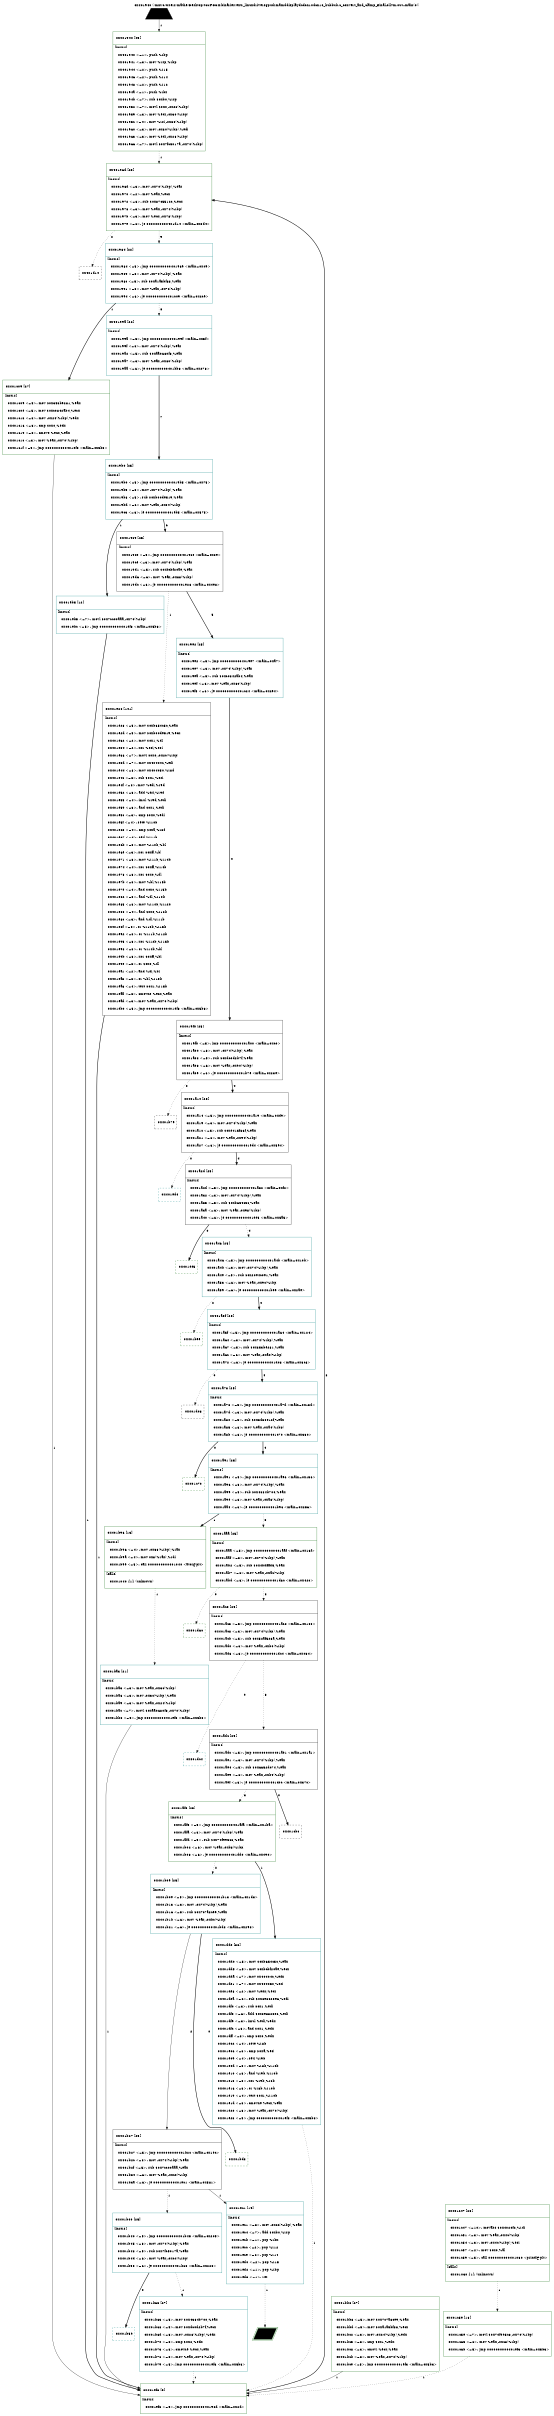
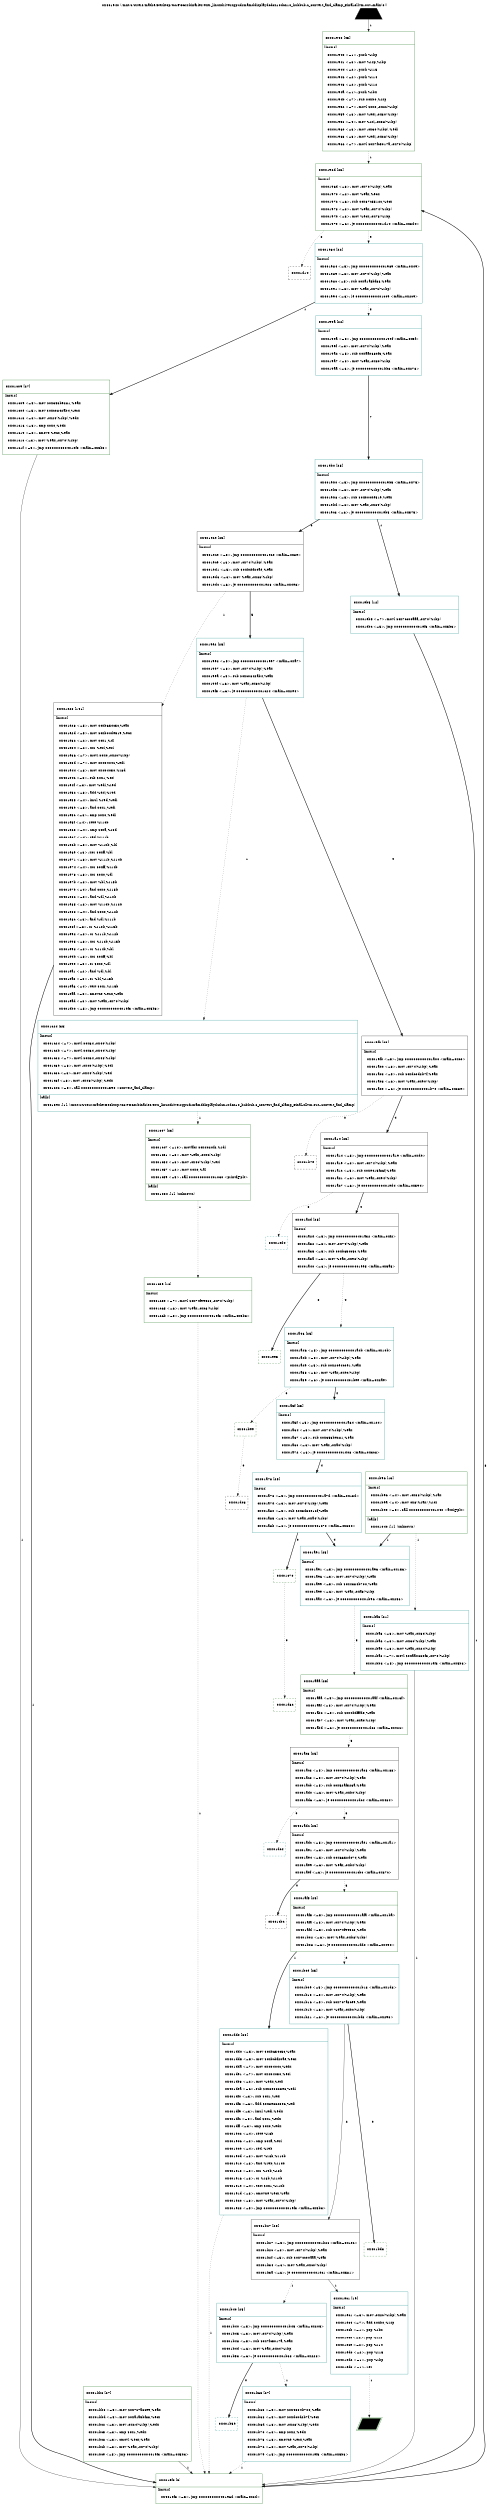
node "0x401c24 [35]": added
edge "0x401a5f [25]" -> "0x401d08": now "0x401bee" -> "0x401d08"
edge "0x401a91 [25]" -> "0x401b96 [13]": reversed
edge "0x401aaa [25]" -> "0x401d6c": now "0x401c70" -> "0x401d6c"
